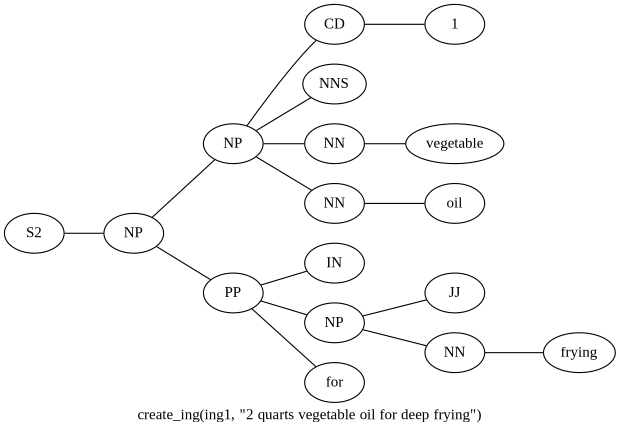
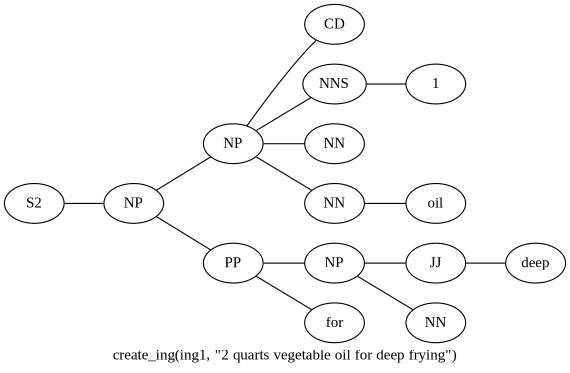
edge "CD" -- "1": now "NNS" -- "1"
node "vegetable": removed
node "IN": removed
node "deep": added
node "frying": removed
